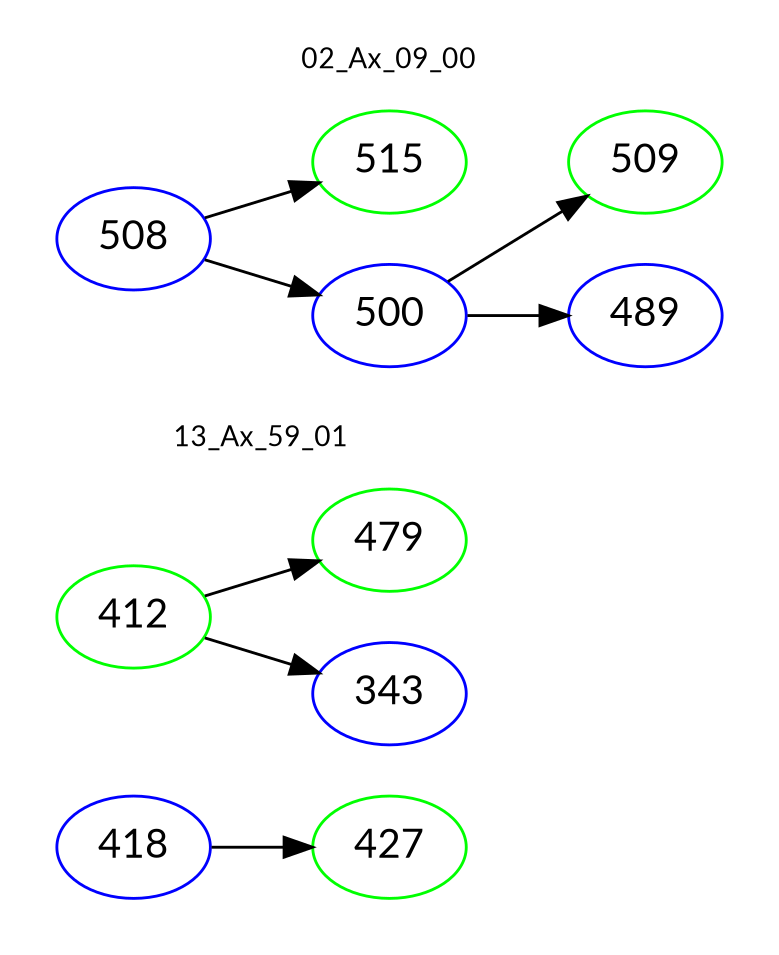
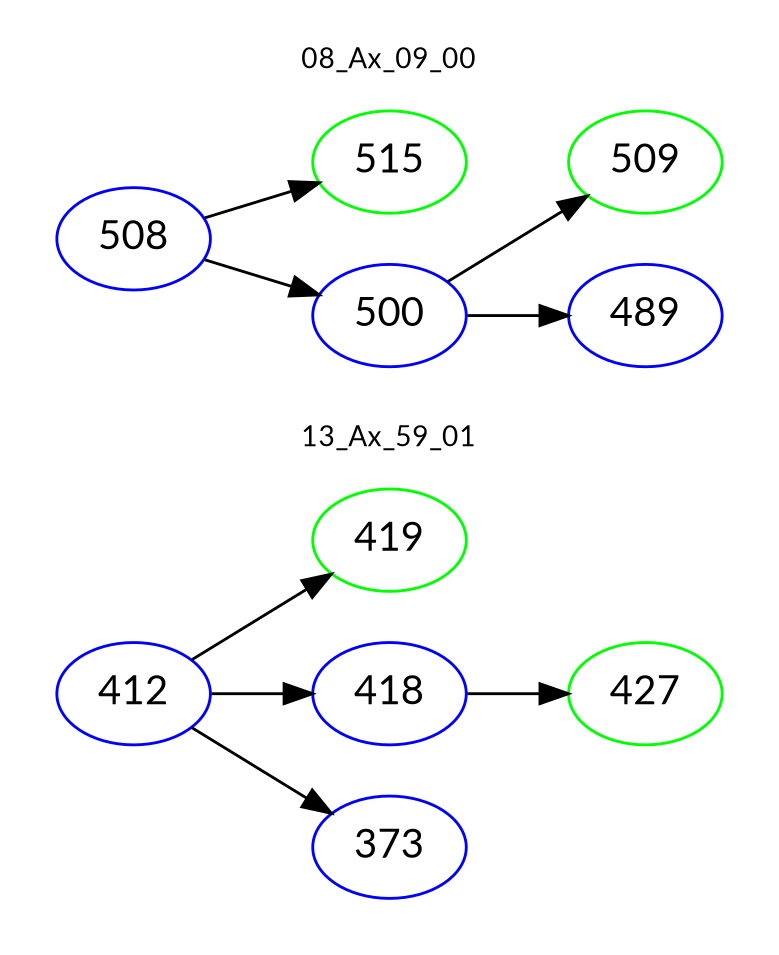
cluster "02_Ax_09_00": label "02_Ax_09_00" -> "08_Ax_09_00"
node "479": label "479" -> "419"
node "412": color green -> blue
edge "412" -> "418": added
node "343": label "343" -> "373"
